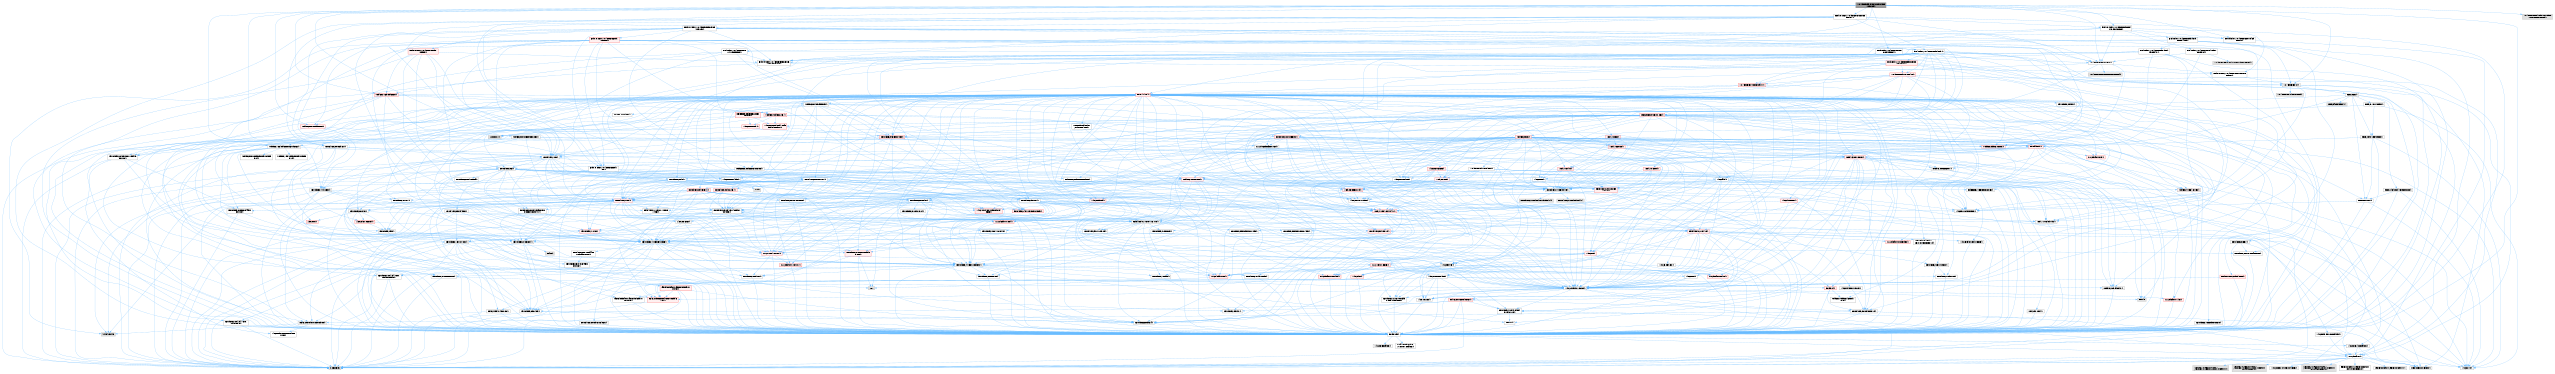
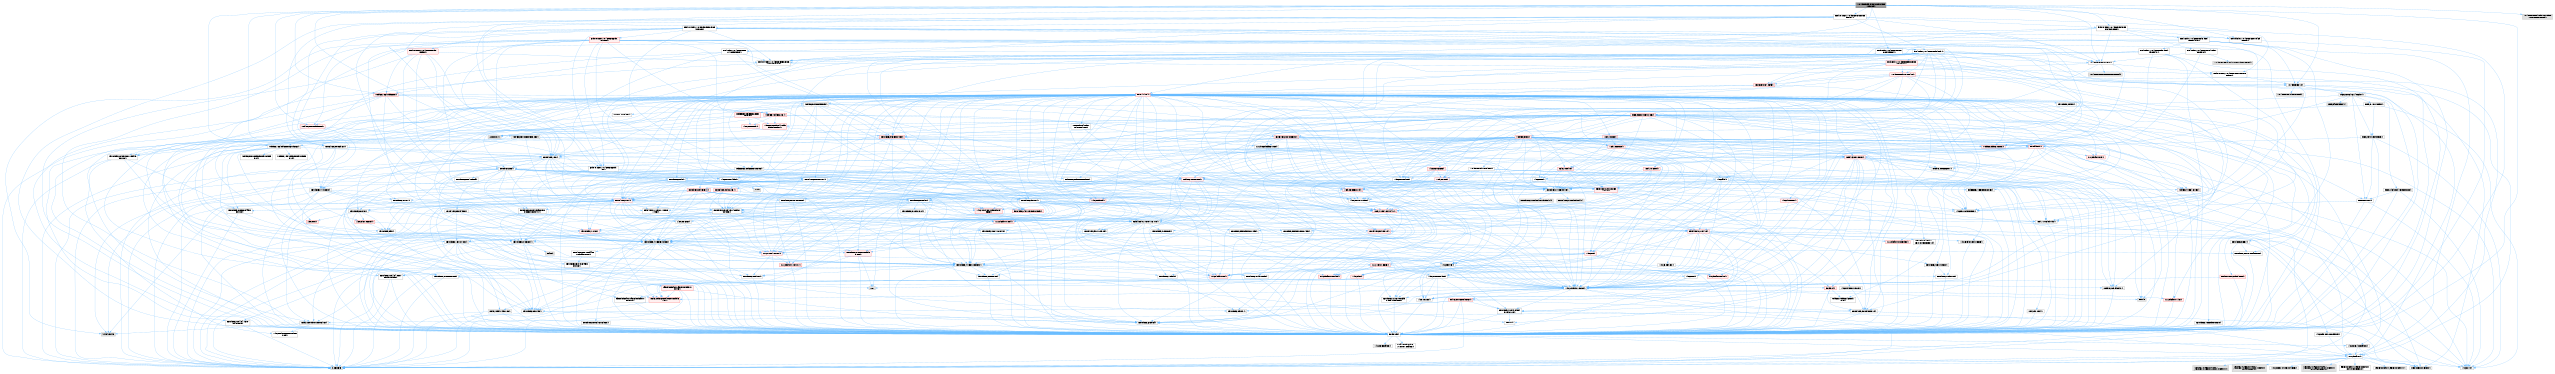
node "MovieSceneTimeTransform.h": label "MovieSceneTimeTransform.h" -> "TransactionallySafe.h"
node "Stats/Stats.h": label "Stats/Stats.h" -> "Stats/ContainerAllocation.h"
node "Math/IntPoint.h": label "Math/IntPoint.h" -> "Traits/IntPoint.h"
